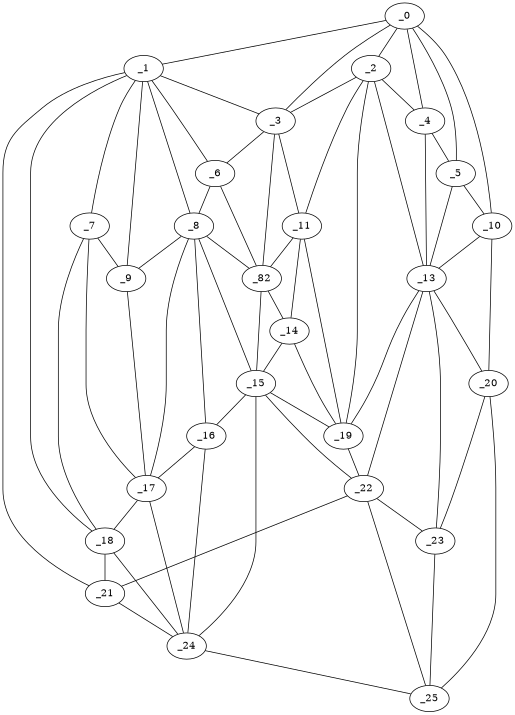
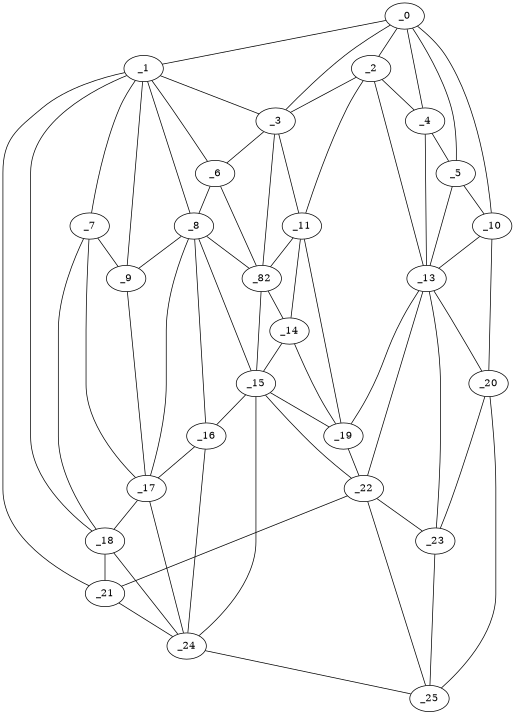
edge "_2" -- "_19": removed
